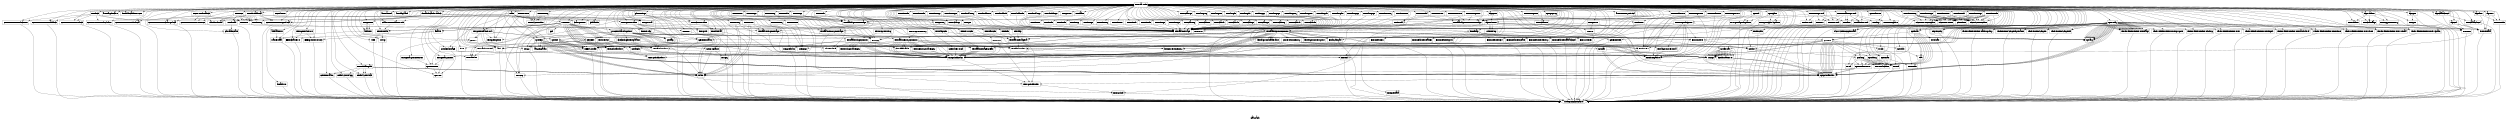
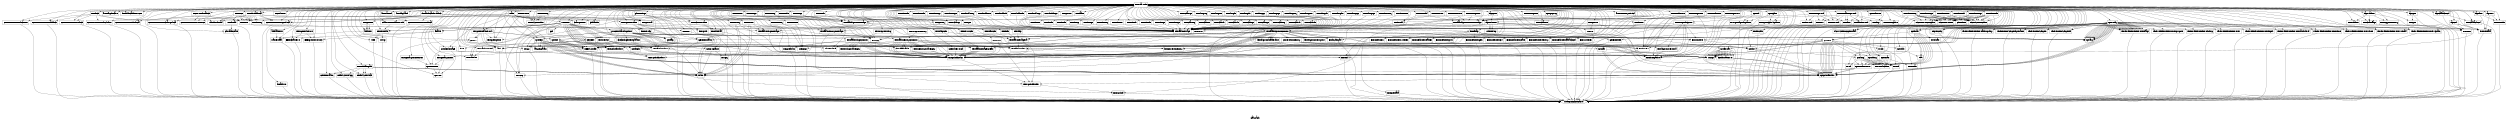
node "CRYPTO_THREAD_set_local": added
node "BIO_meth_set_write_ex": added
node "BIO_meth_set_gets": added
